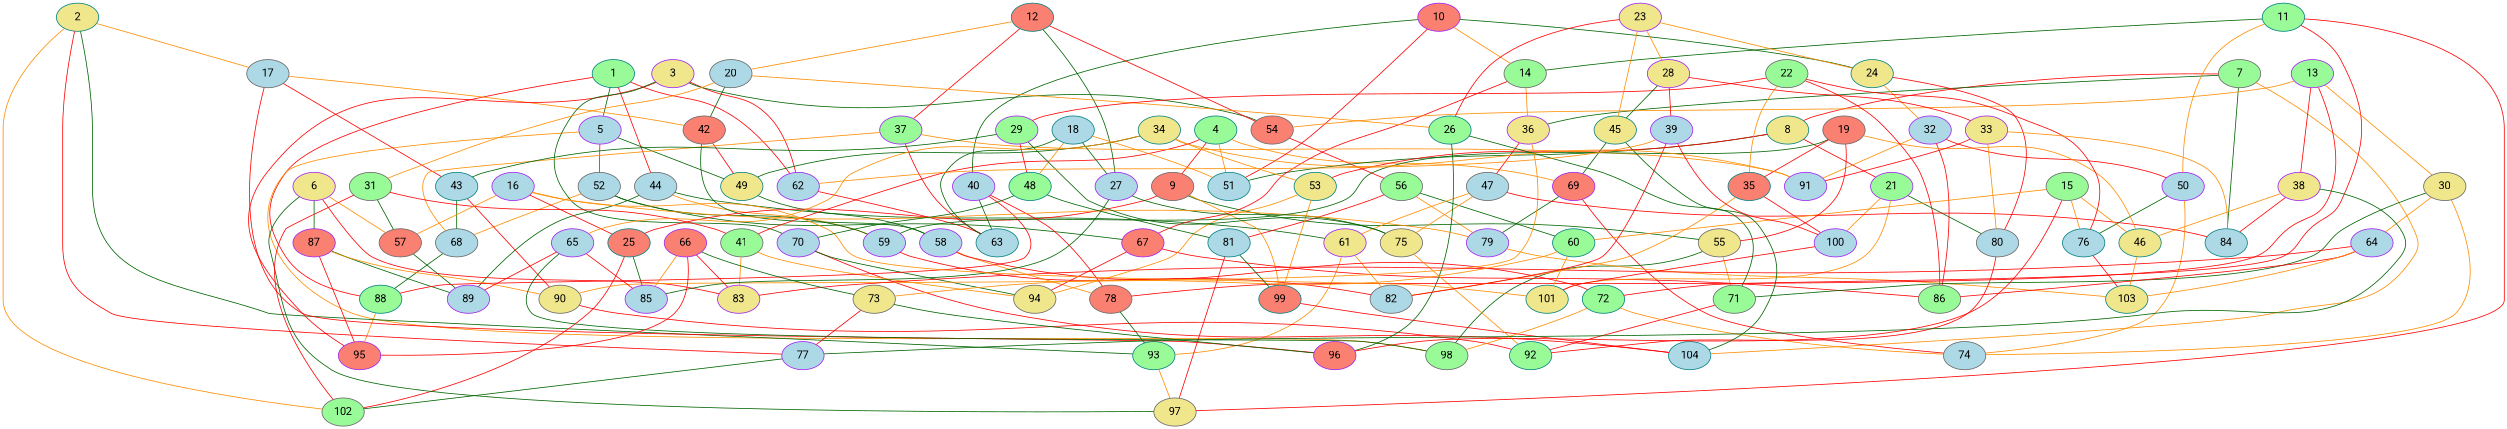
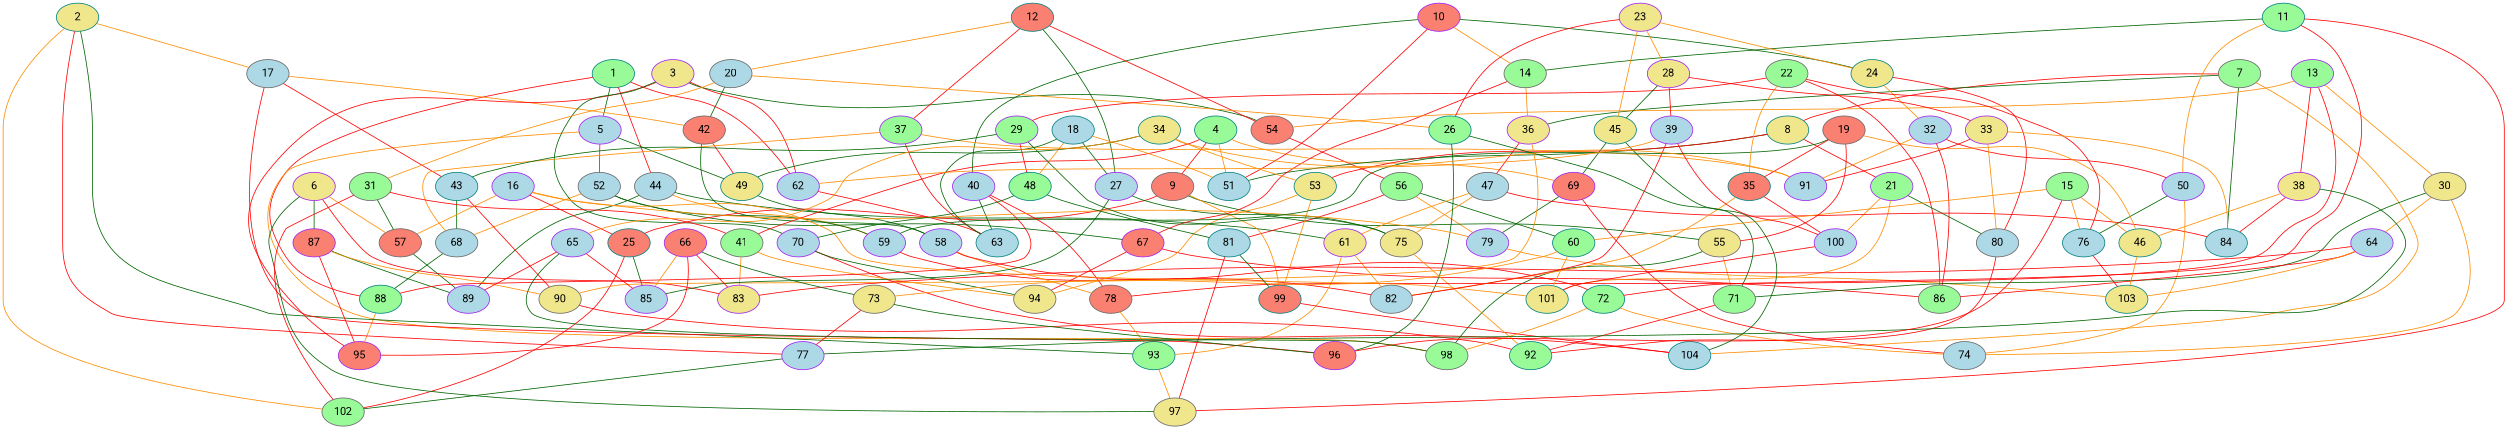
edge "78" -- "93": color darkgreen -> darkorange
